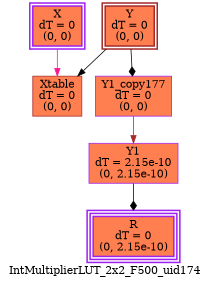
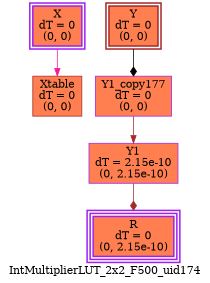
edge "Y dT = 0 (0, 0)" -> "Xtable dT = 0 (0, 0)": removed
edge "Y1 dT = 2.15e-10 (0, 2.15e-10)" -> "R dT = 0 (0, 2.15e-10)": color black -> brown
